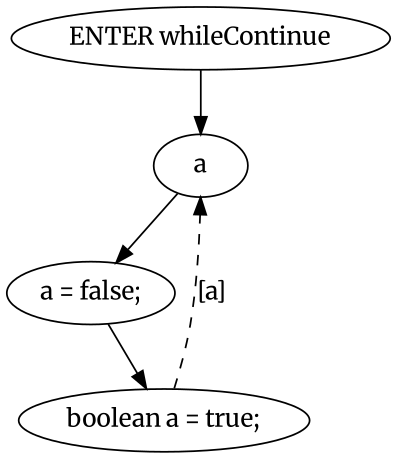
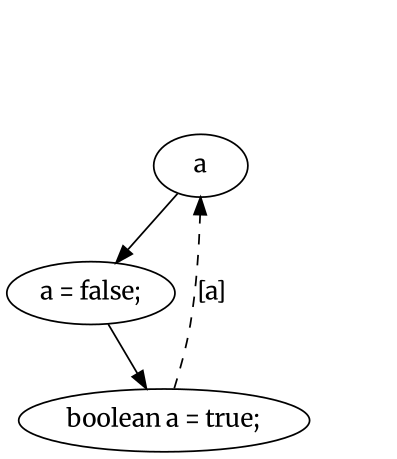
node "ENTER whileContinue": removed
